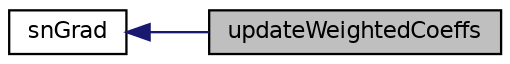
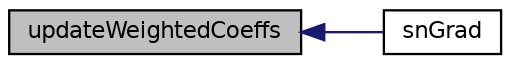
edge "updateWeightedCoeffs" -> "snGrad": reversed
